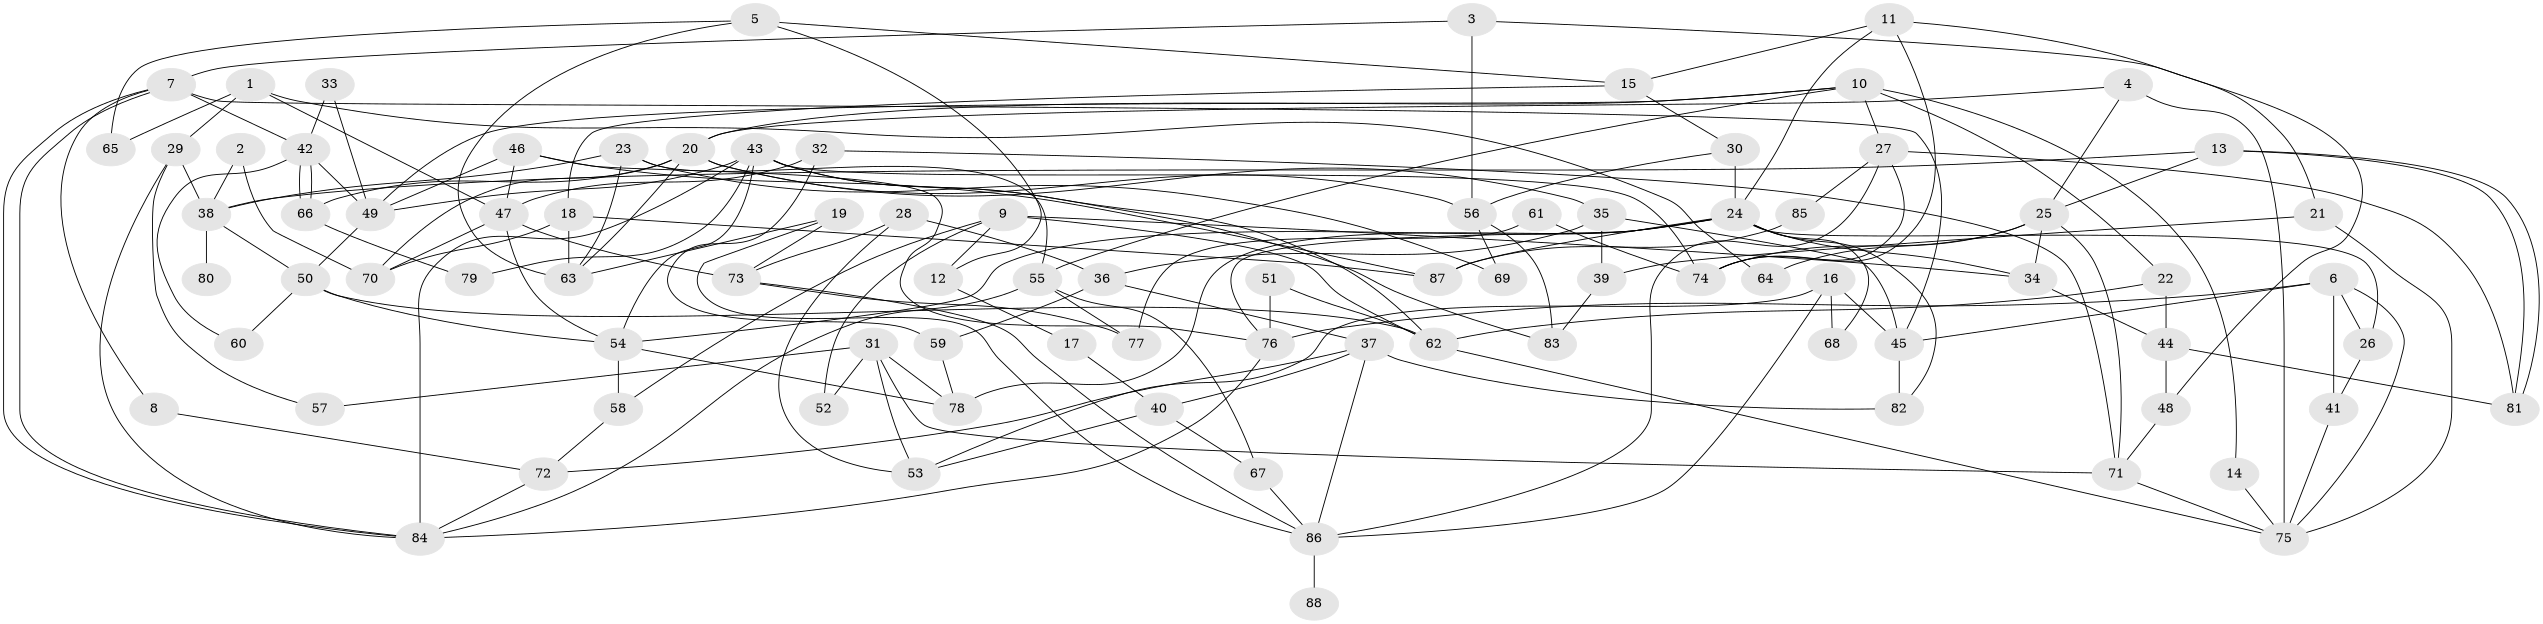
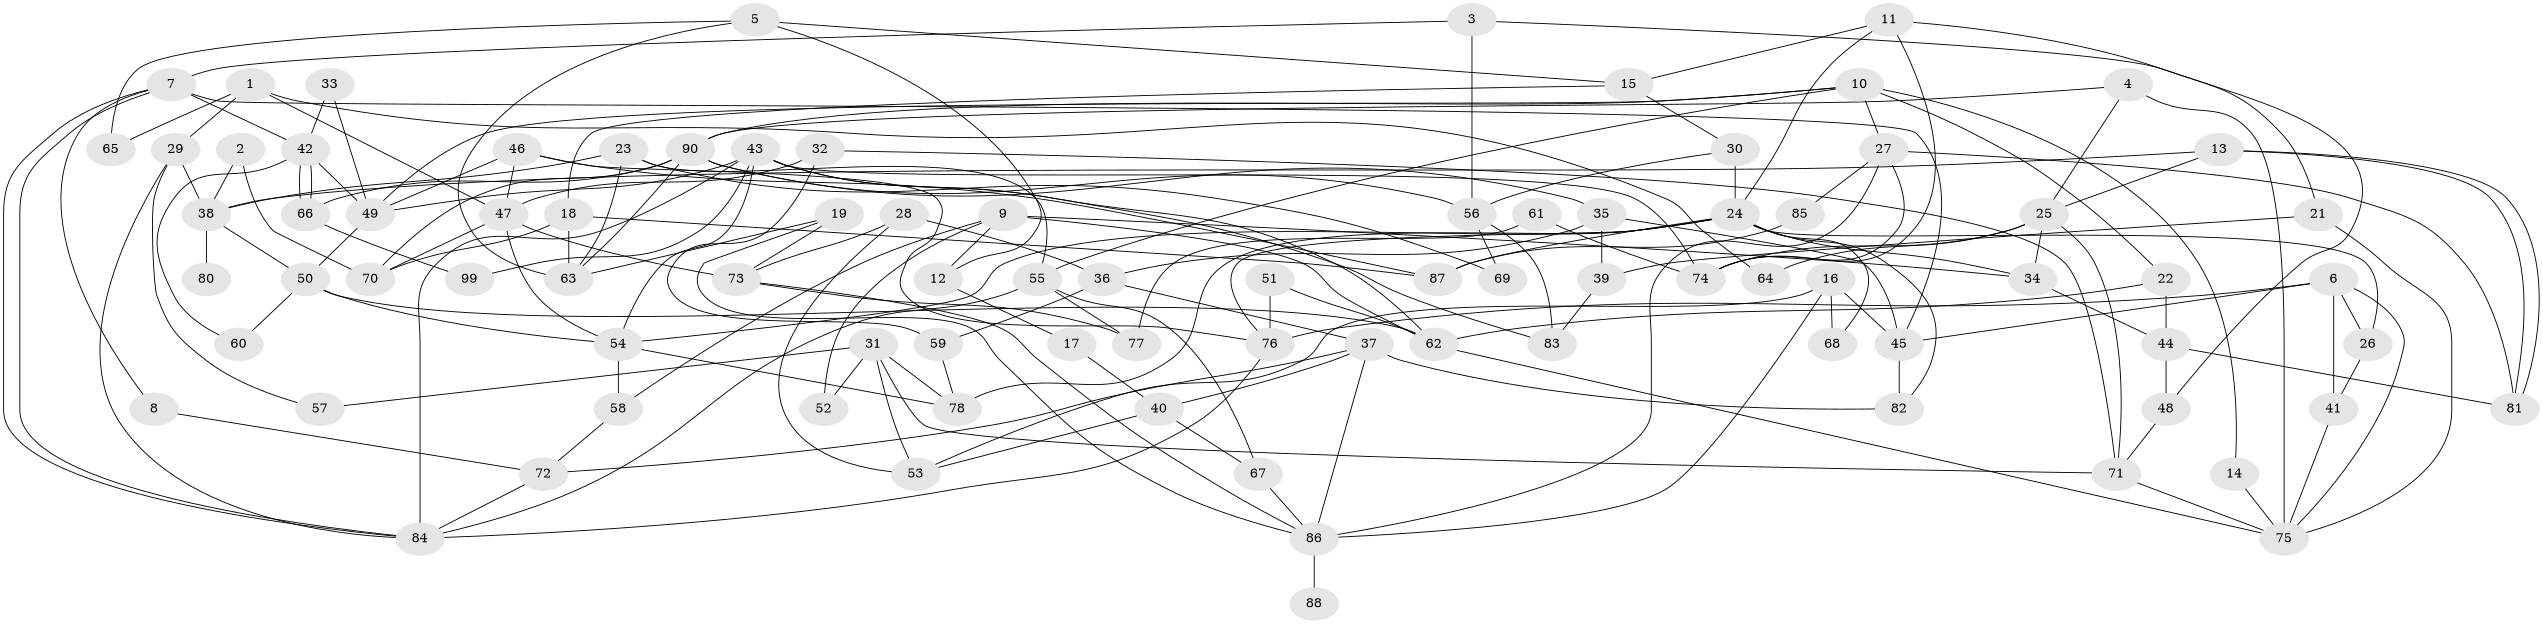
node "20": label "20" -> "90"
node "79": label "79" -> "99"
